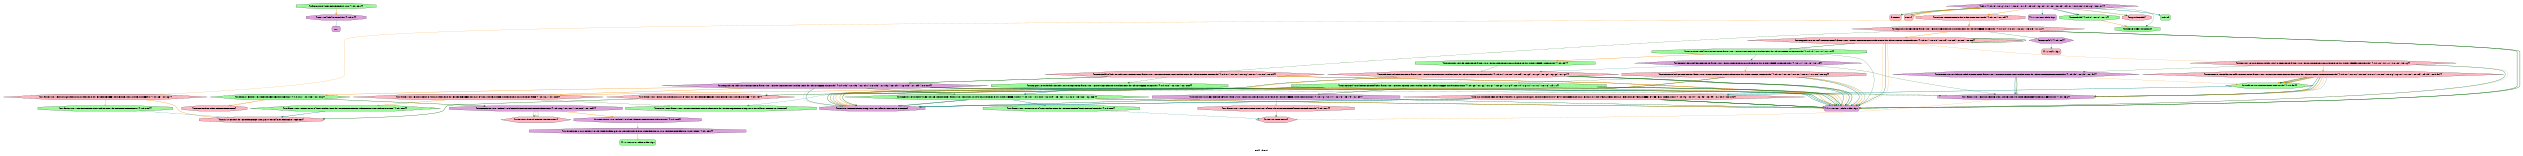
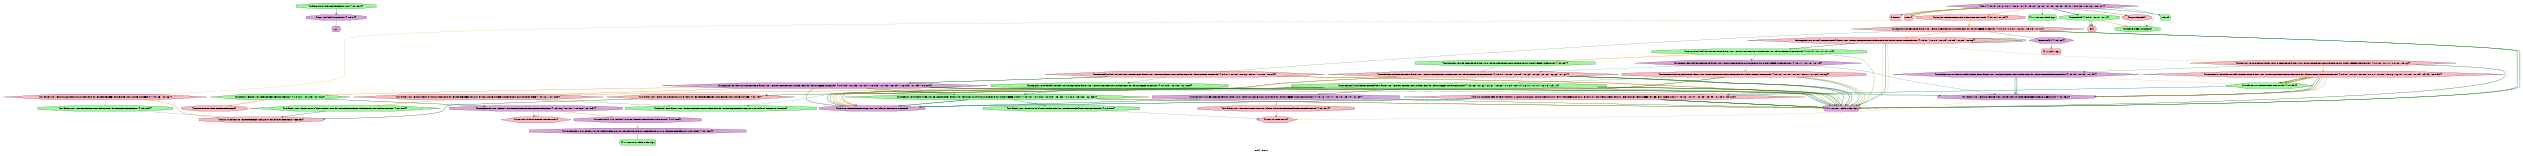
edge "{_GLOBAL__sub_I_g201513_0_0.cpp|{<s0>134}}" -> "{__cxx_global_var_init|{<s0>1}}": color darkorange -> teal
node "llvm.memset.p0i8.i64": fillcolor plum -> palegreen
node "abs": added
